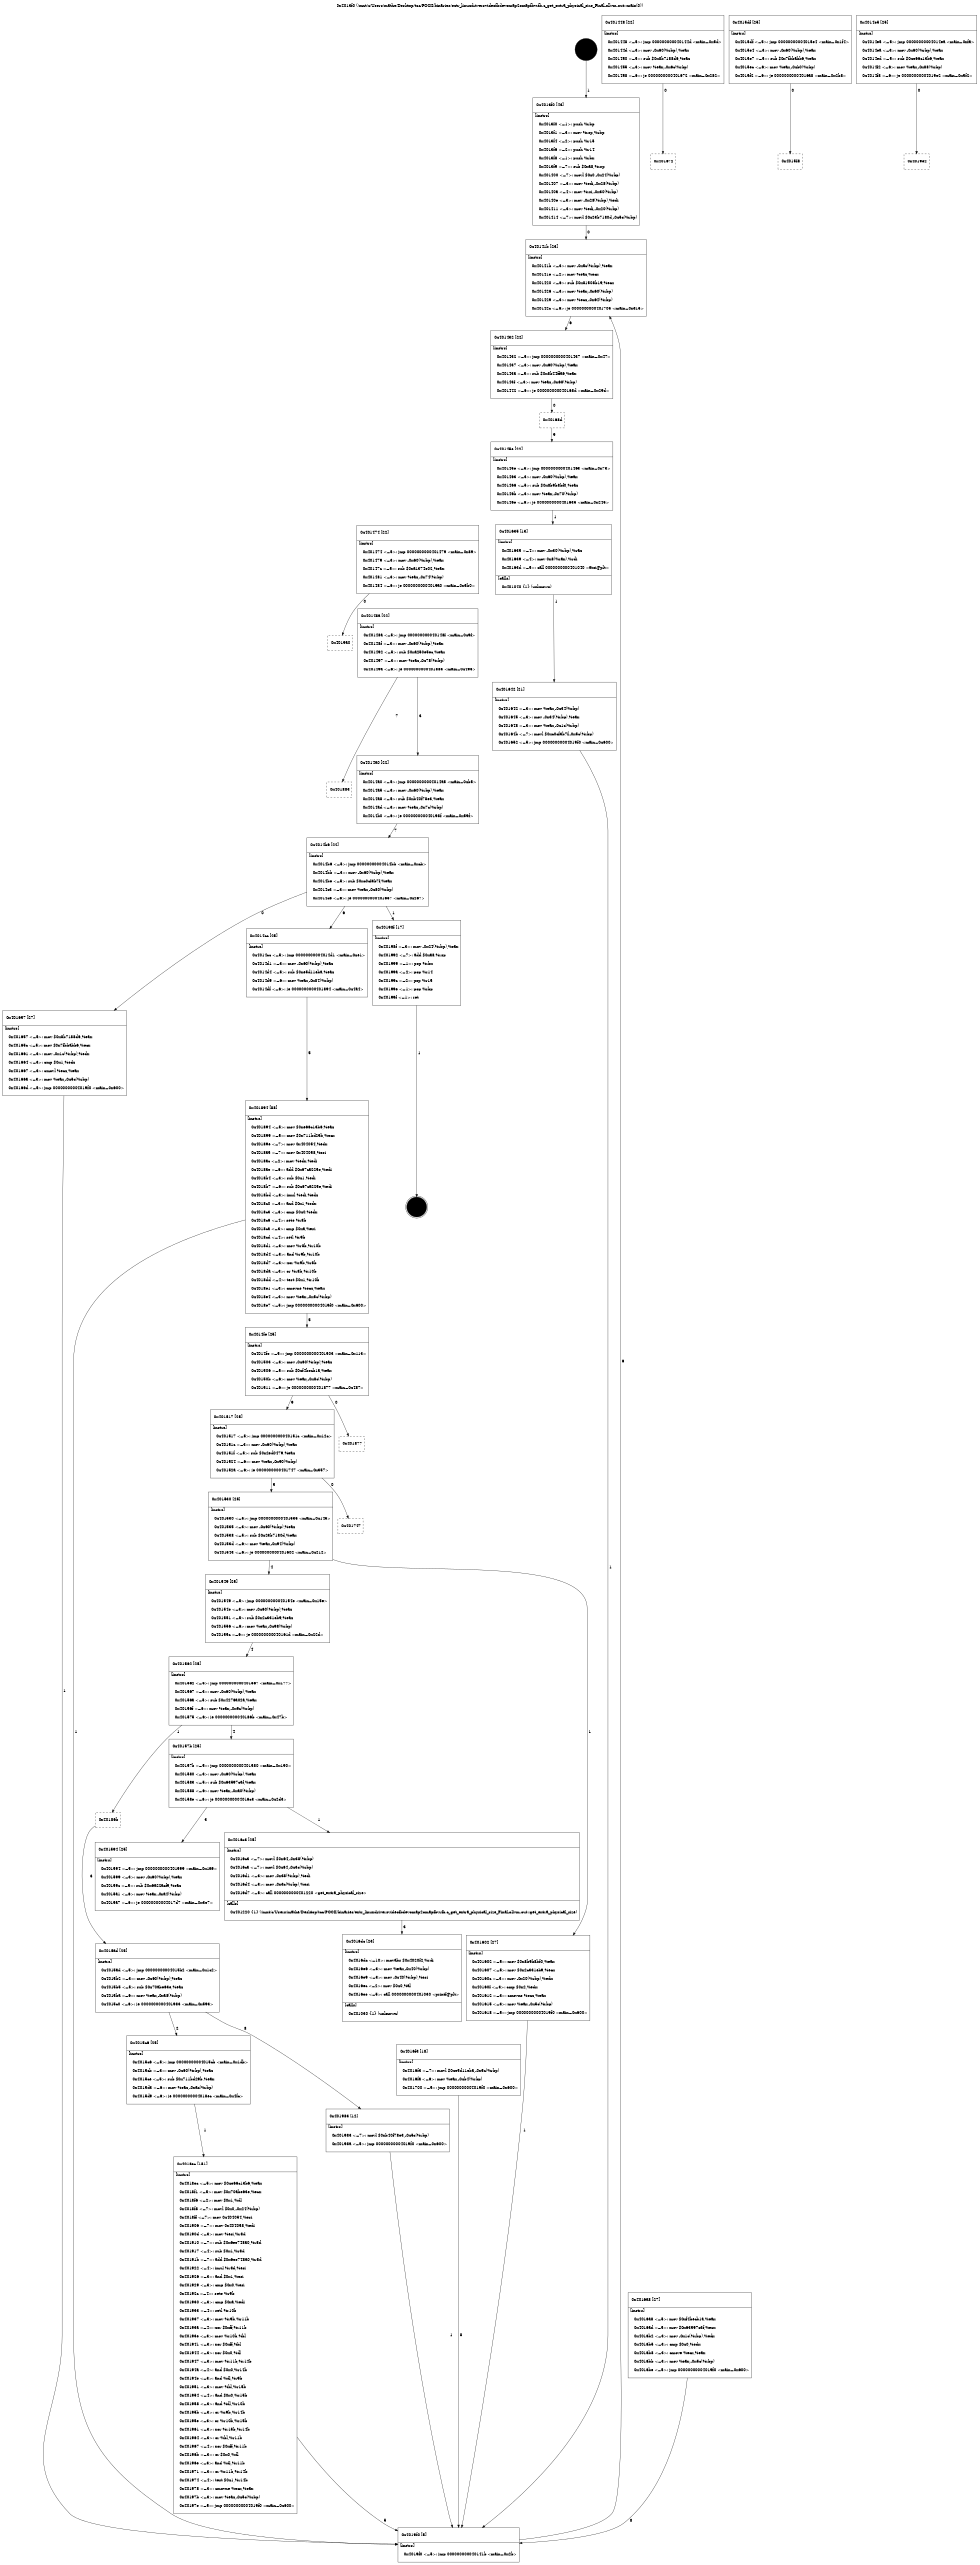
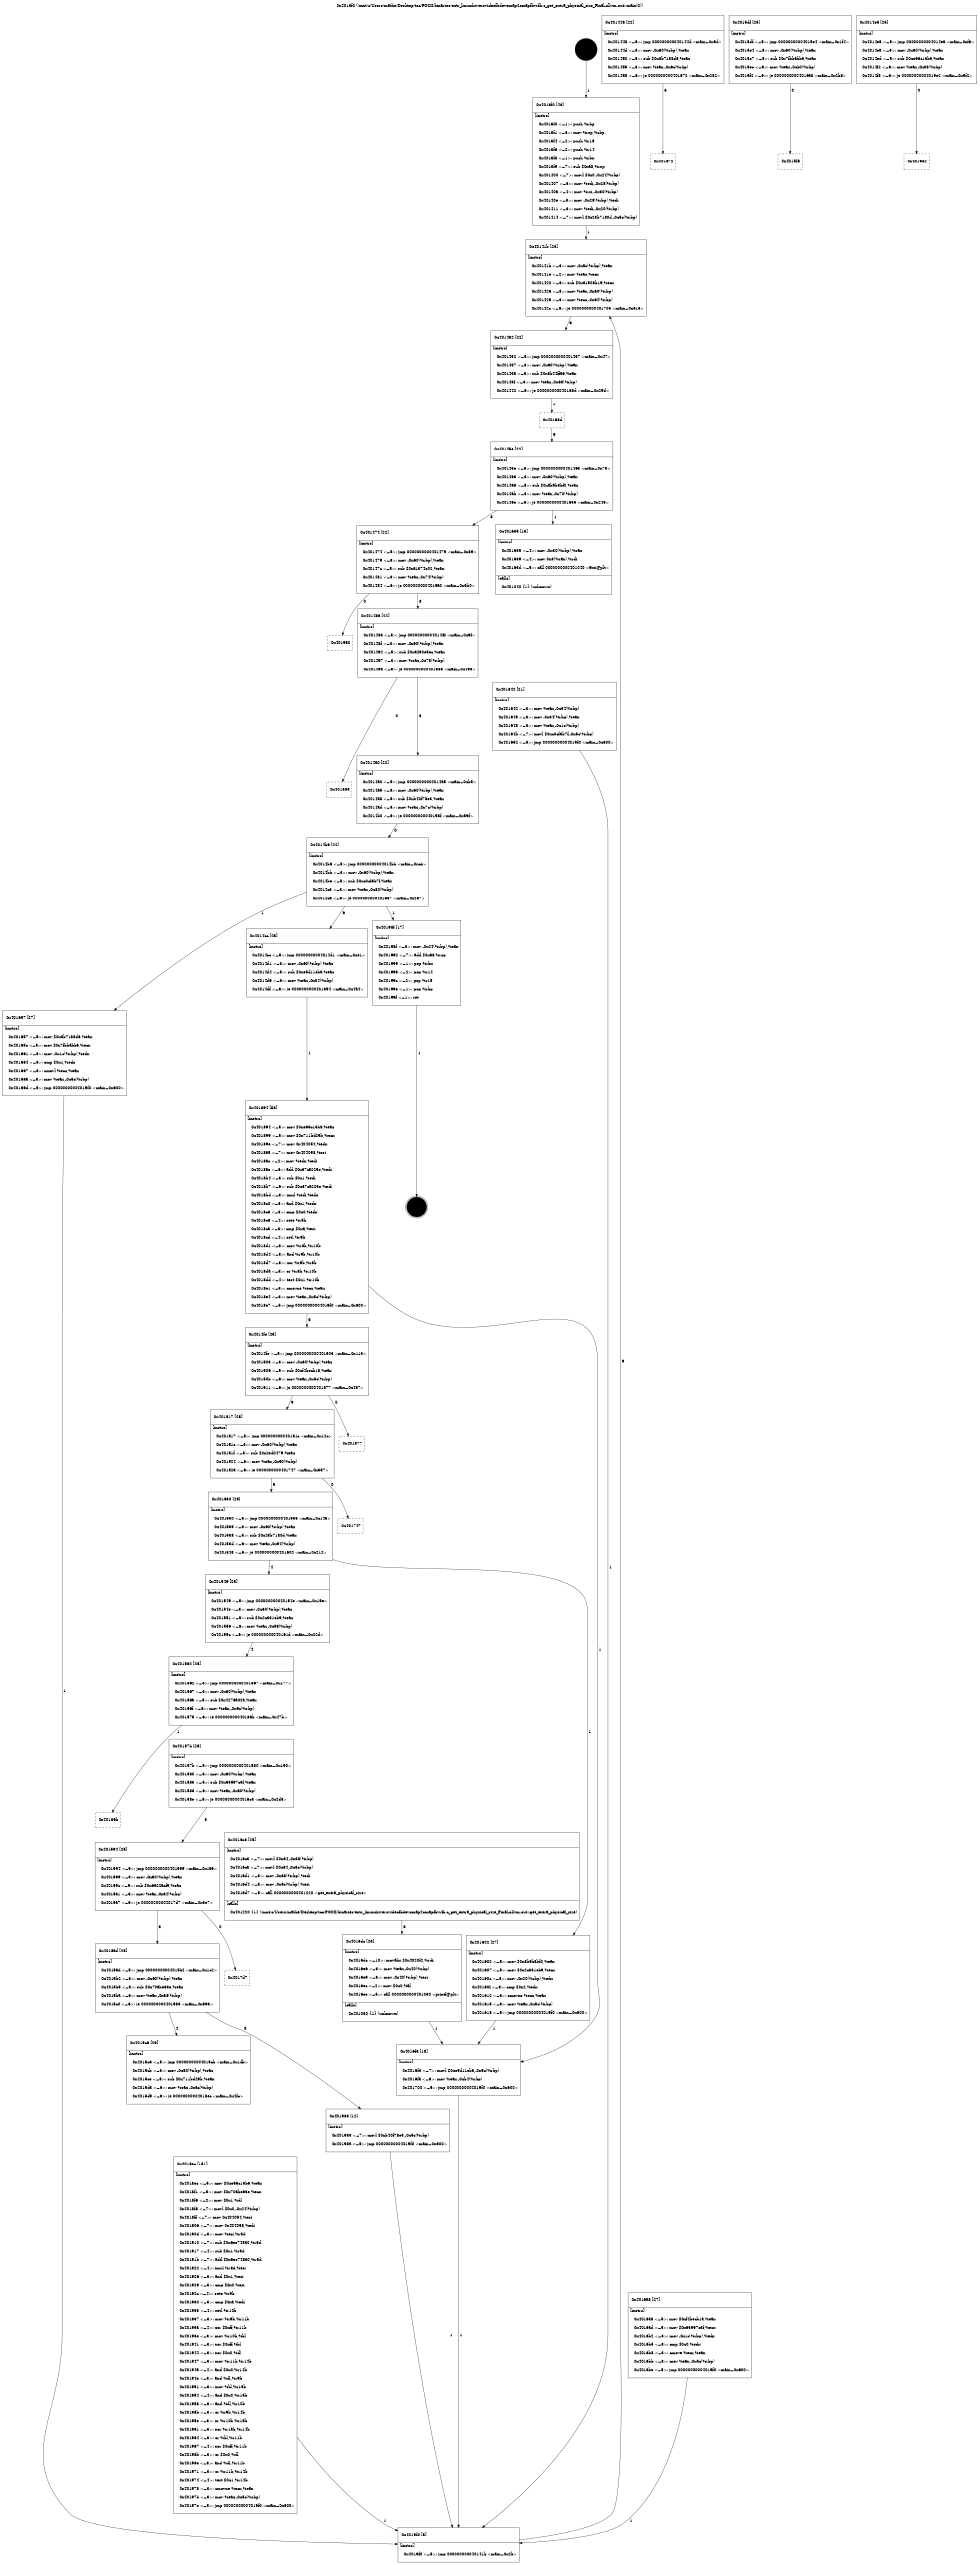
edge "0x401448 [22]" -> "0x401672": label " 0" -> " 3"
edge "0x4013f0 [43]" -> "0x40141b [23]": label " 0" -> " 1"
edge "0x401432 [22]" -> "0x40168d": label " 0" -> " 7"
edge "0x40145e [22]" -> "0x401474 [22]": added, label "8"
edge "0x401474 [22]" -> "0x40148a [22]": added, label "8"
edge "0x401635 [13]" -> "0x401642 [21]": removed, label "1"
edge "0x40148a [22]" -> "0x401883": label " 7" -> " 0"
edge "0x4014a0 [22]" -> "0x4014b6 [22]": label " 7" -> " 0"
edge "0x4014b6 [22]" -> "0x401657 [27]": label " 0" -> " 1"
edge "0x4014cc [25]" -> "0x401894 [88]": label " 5" -> " 1"
edge "0x401562 [25]" -> "0x40157b [25]": removed, label "4"
edge "0x40157b [25]" -> "0x4016c3 [25]": removed, label "1"
edge "0x40186b" -> "0x4015ad [25]": now "0x401594 [25]" -> "0x4015ad [25]"
edge "0x401894 [88]" -> "0x4019f0 [5]": now "0x401894 [88]" -> "0x4016f3 [18]"
node "0x4017d7": added
edge "0x4016dc [23]" -> "0x4016f3 [18]": added, label "1"
edge "0x4015c6 [25]" -> "0x4018ec [151]": removed, label "1"
edge "0x401602 [27]" -> "0x4019f0 [5]": now "0x401602 [27]" -> "0x4016f3 [18]"
edge "0x4016f3 [18]" -> "0x4019f0 [5]": label " 8" -> " 1"
edge "0x4018ec [151]" -> "0x4019f0 [5]": label " 5" -> " 1"
edge "0x4016a8 [27]" -> "0x4019f0 [5]": label " 8" -> " 1"
